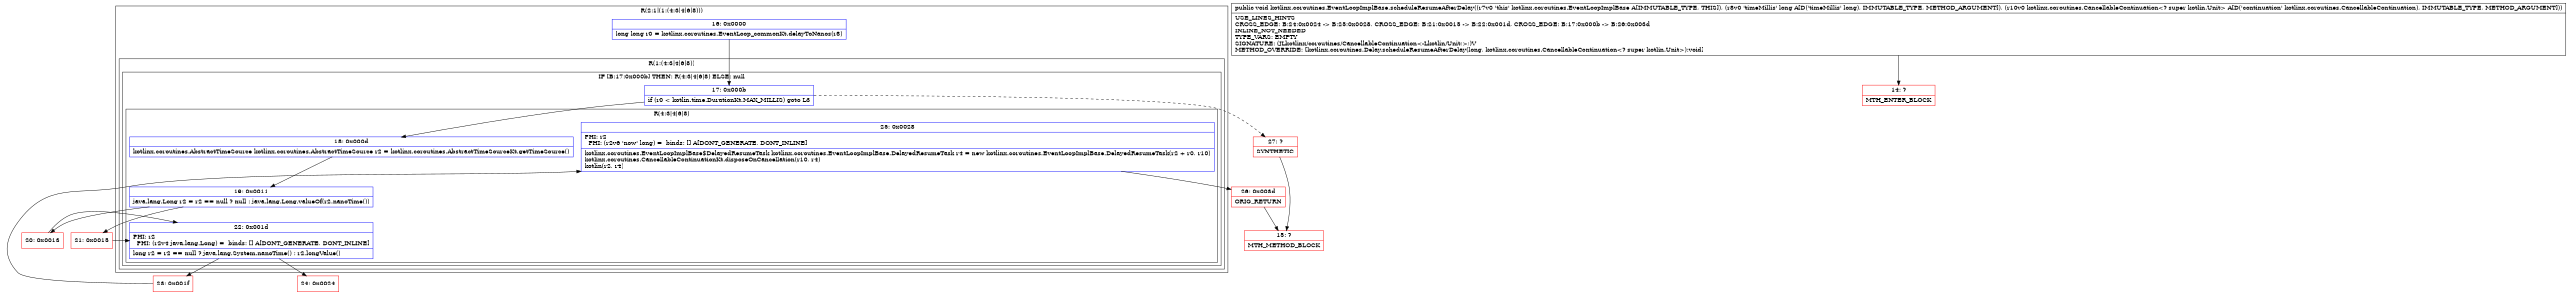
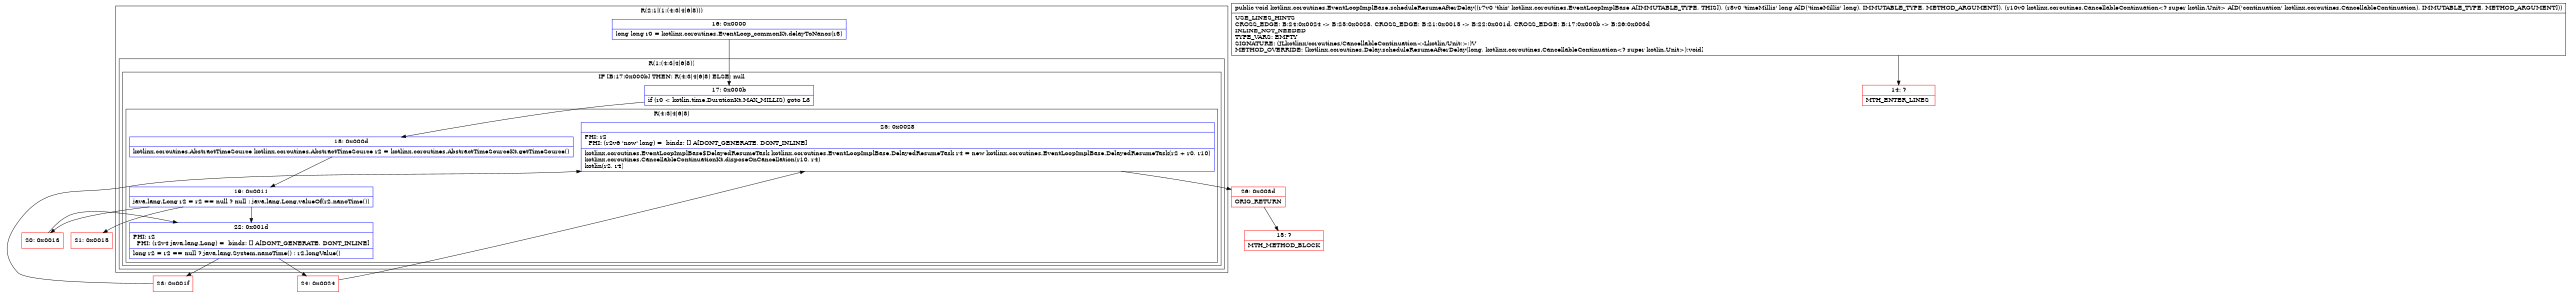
node "14: ?": text "MTH_ENTER_BLOCK" -> "MTH_ENTER_LINES"
node "27: ?": removed
edge "24: 0x0024" -> "25: 0x0028": added
edge "21: 0x0015" -> "22: 0x001d": now "19: 0x0011" -> "22: 0x001d"
